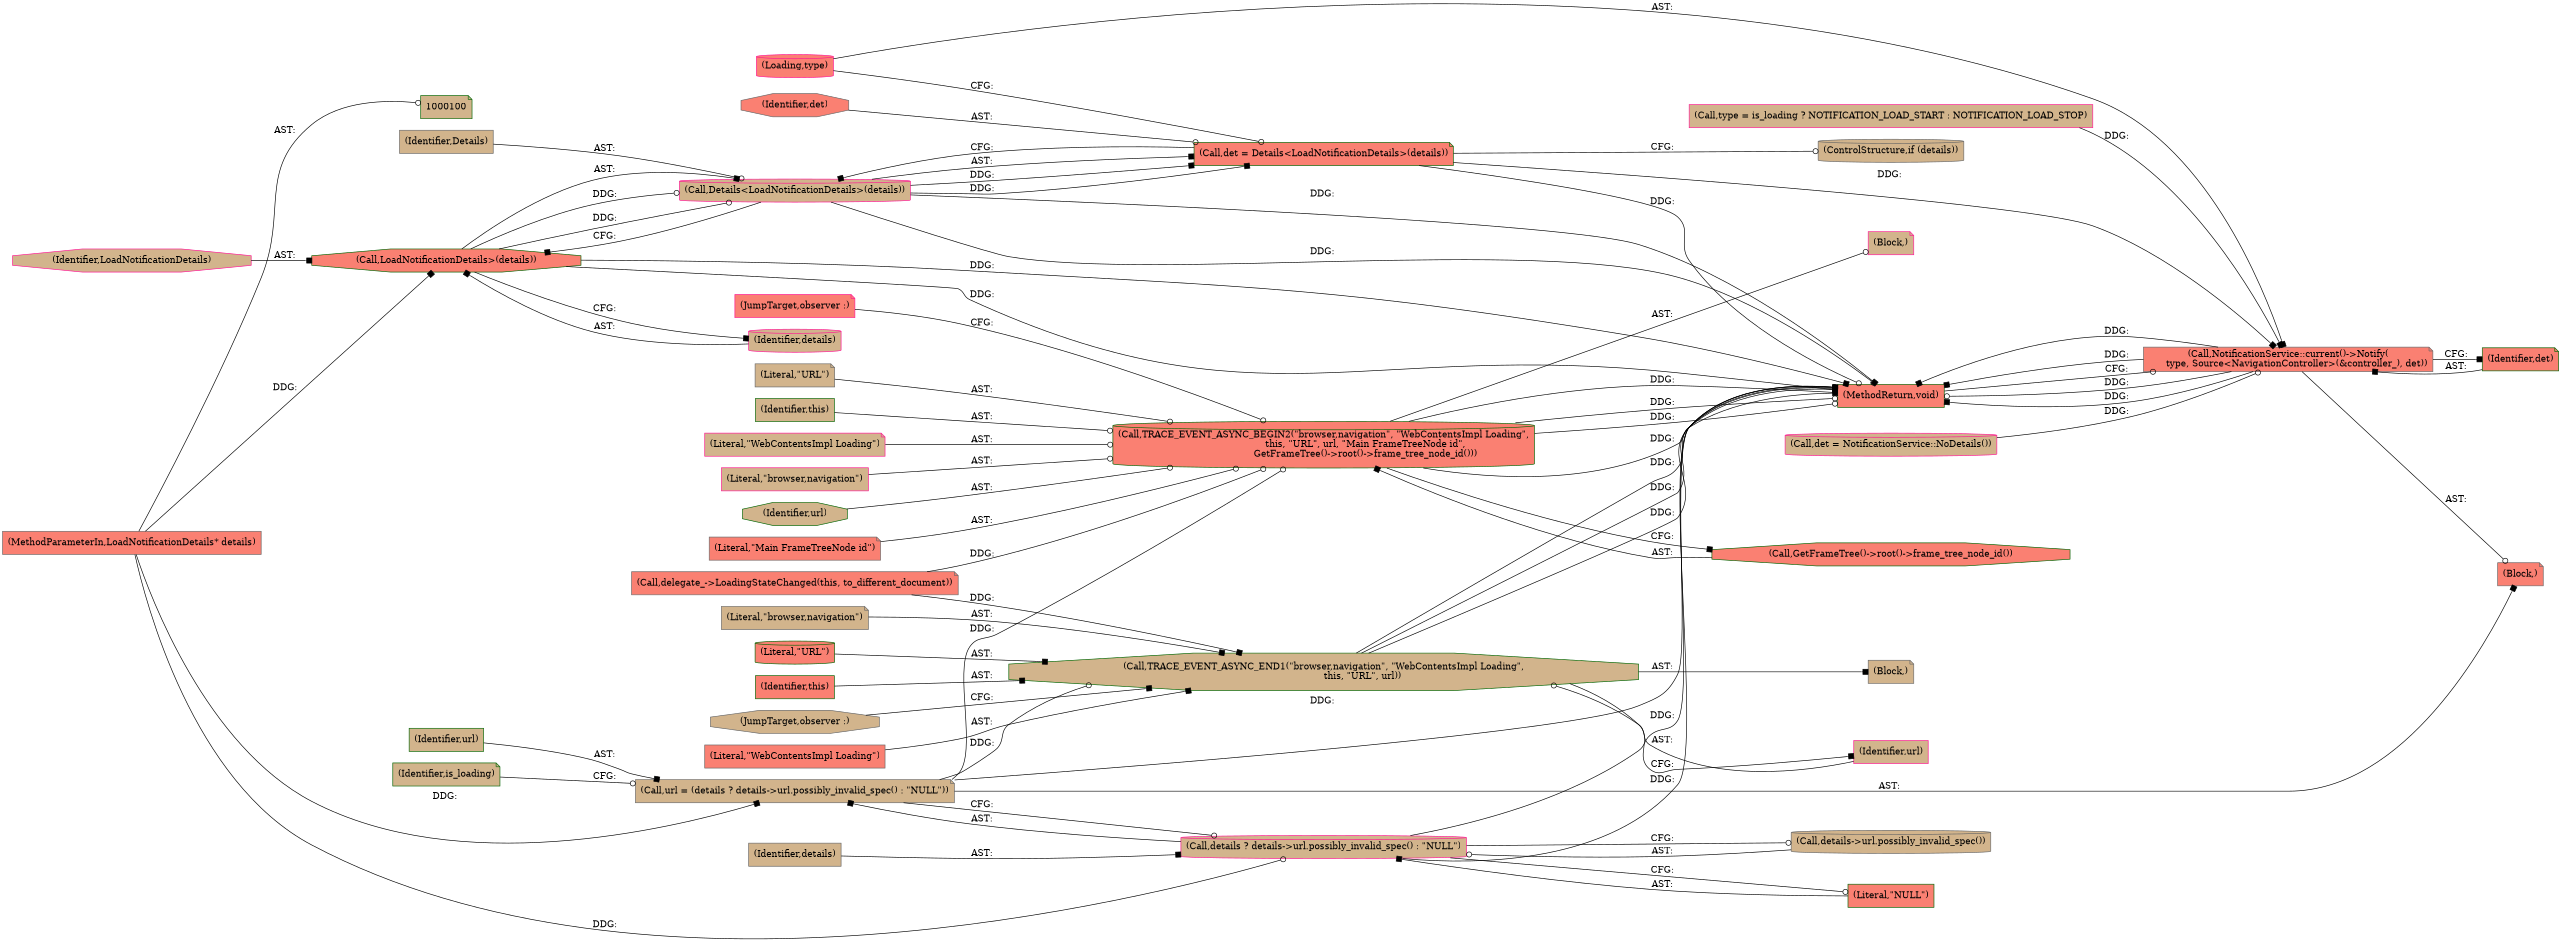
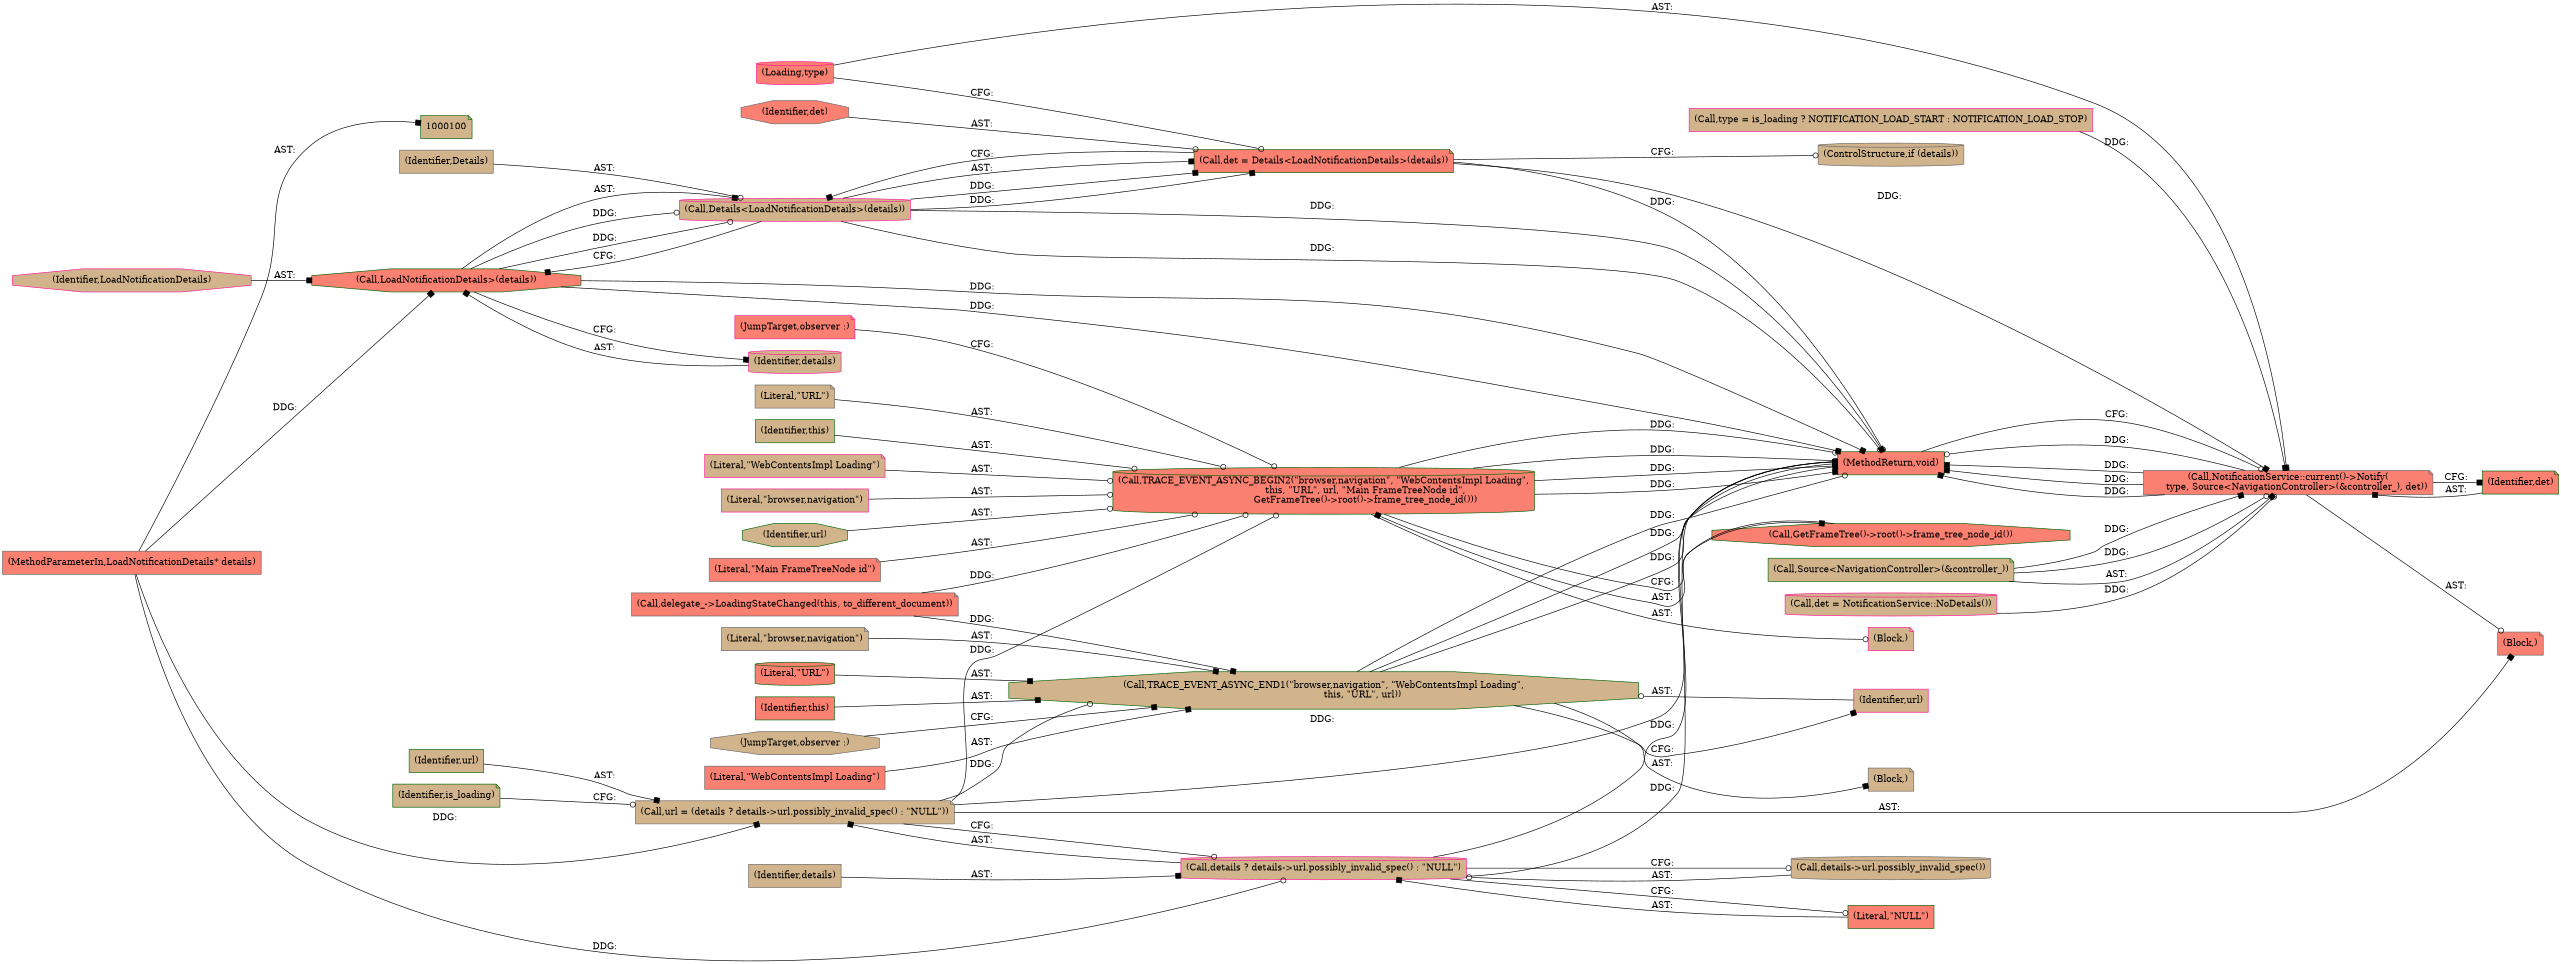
edge "(MethodParameterIn,LoadNotificationDetails* details)" -> "1000100": arrowhead odot -> box
node "(Call,Source<NavigationController>(&controller_))": added
